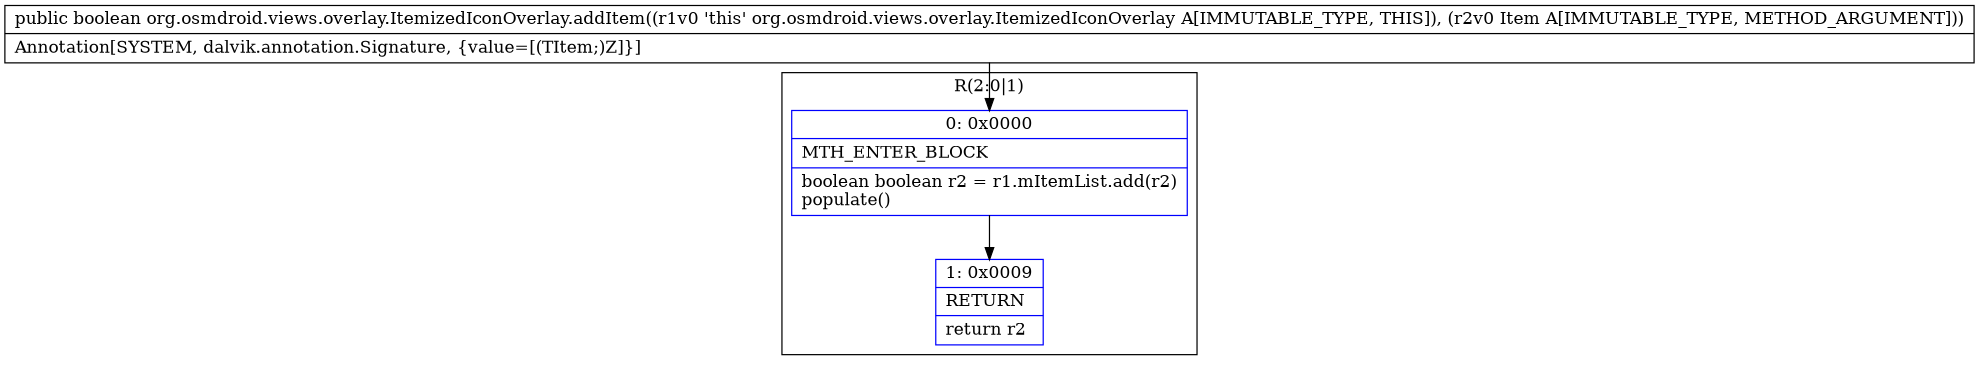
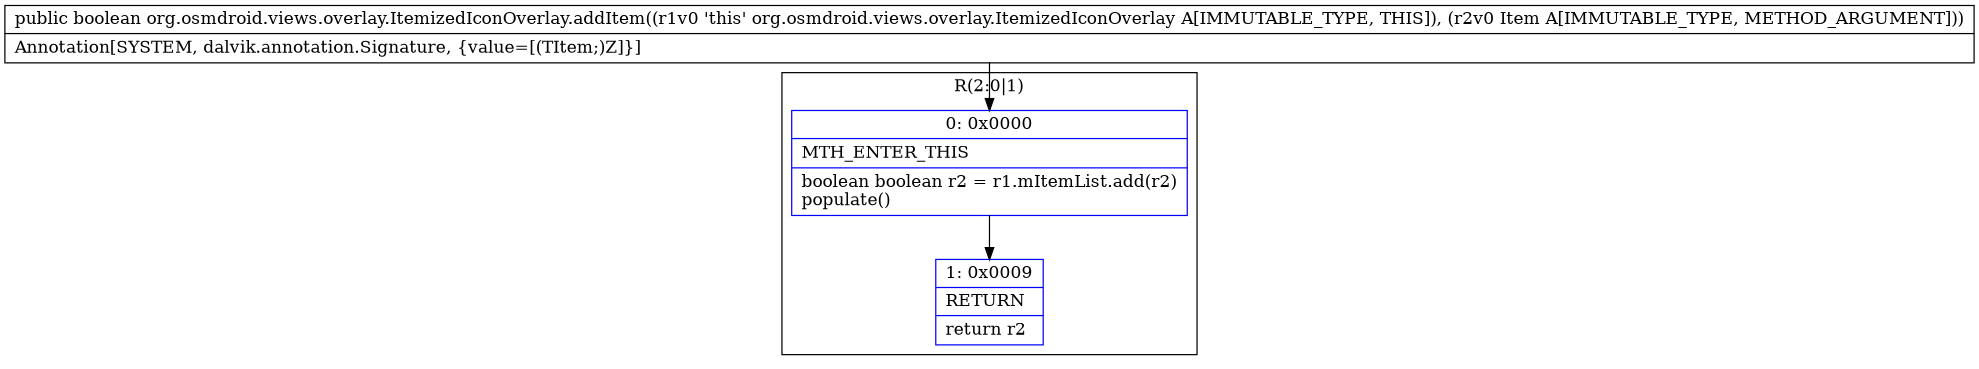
node "0: 0x0000": text "MTH_ENTER_BLOCK" -> "MTH_ENTER_THIS"
